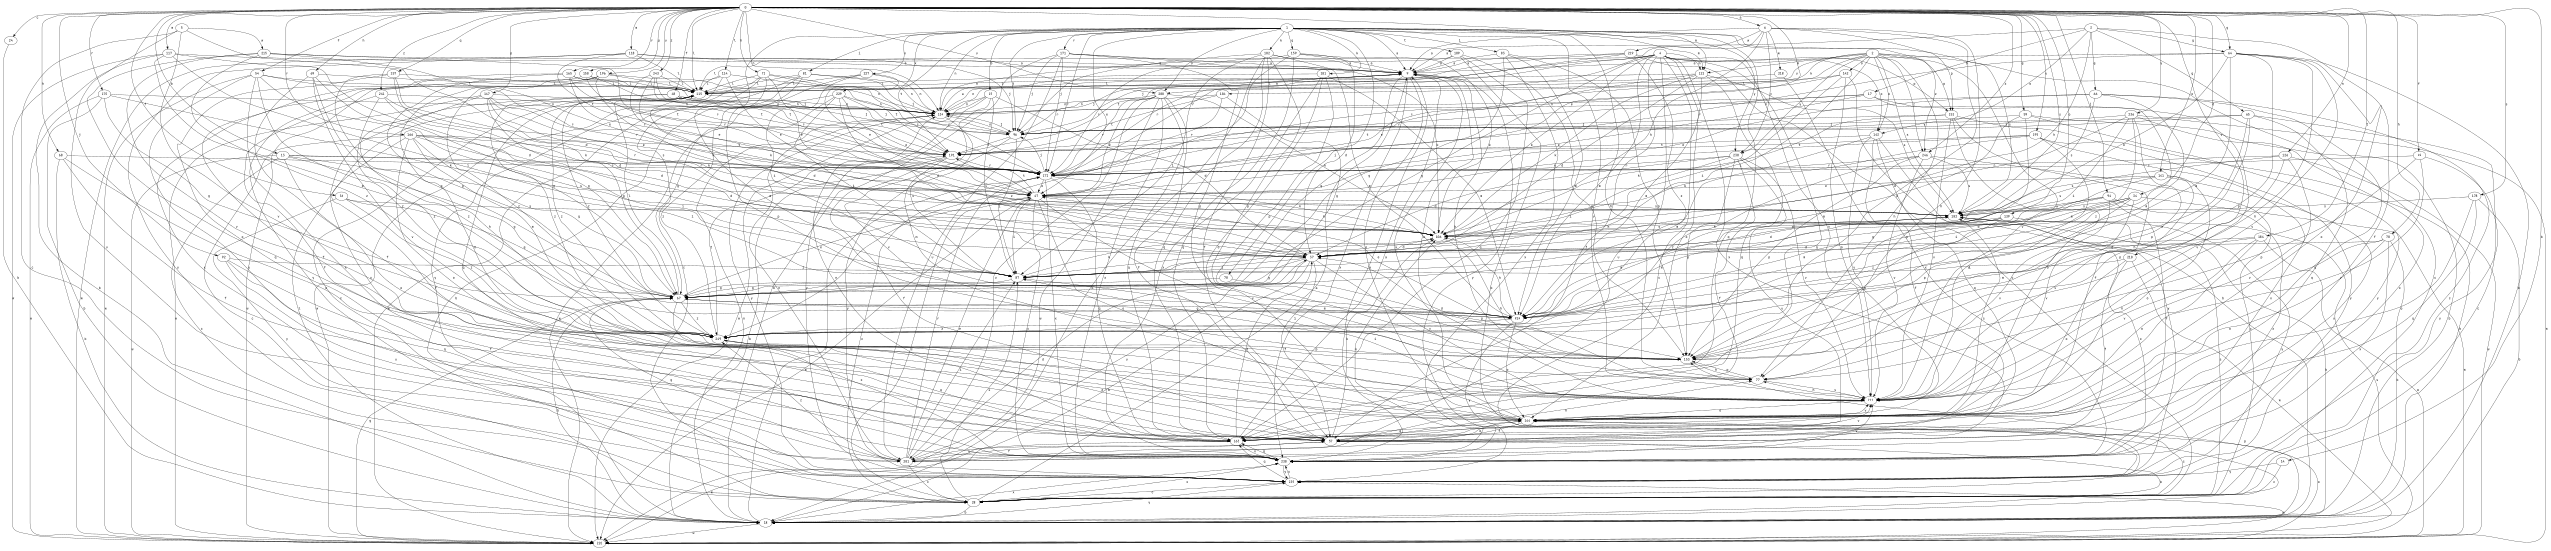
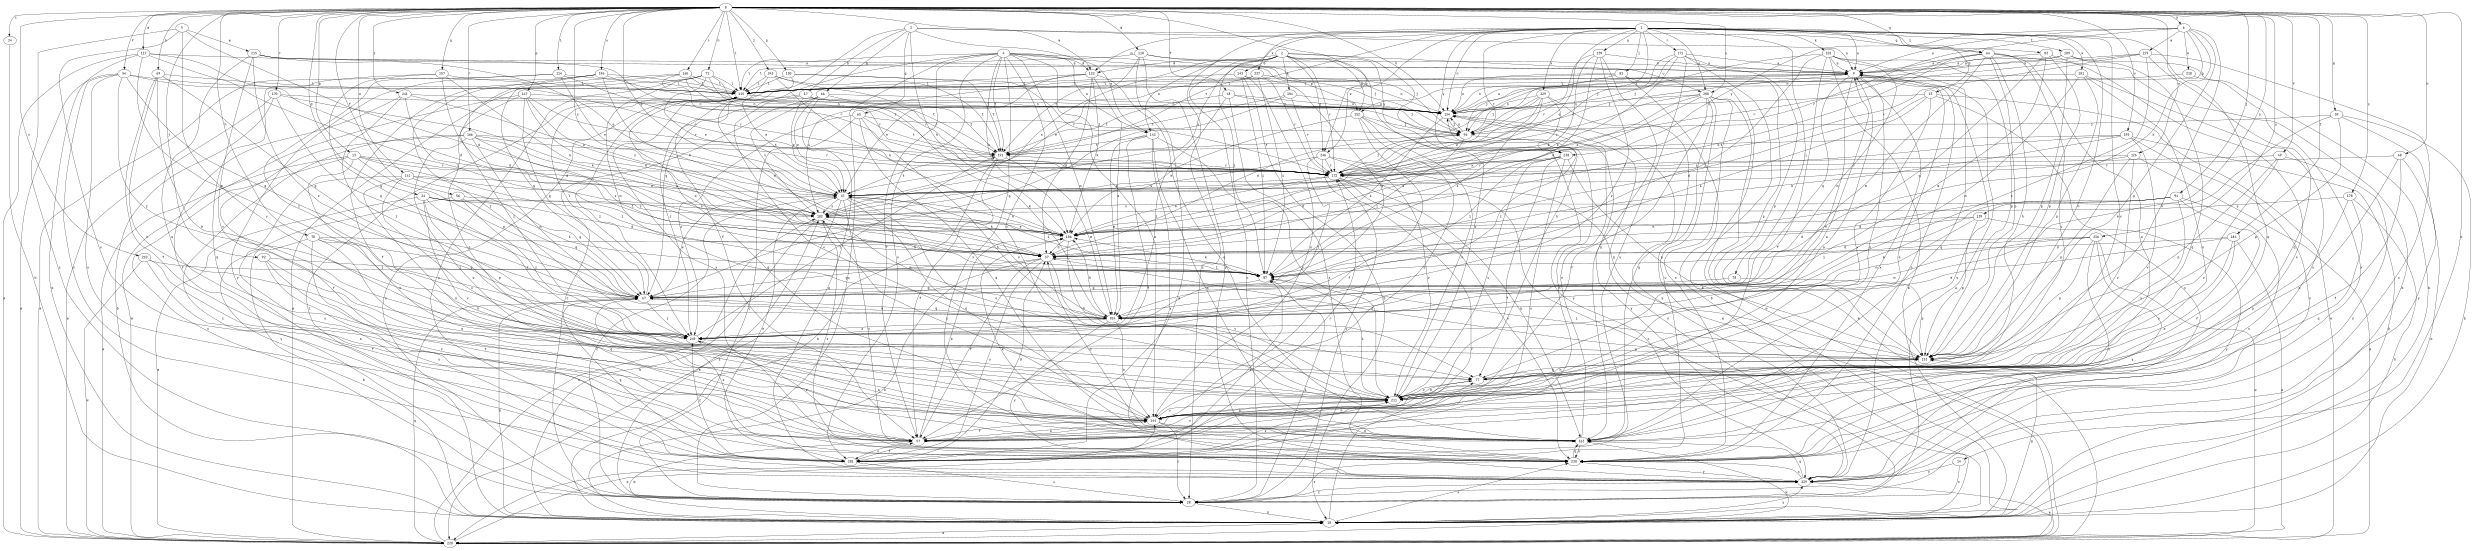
edge "236" -> "96": now "236" -> "239"
edge "166" -> "67": now "70" -> "67"
edge "66" -> "163": now "66" -> "239"
